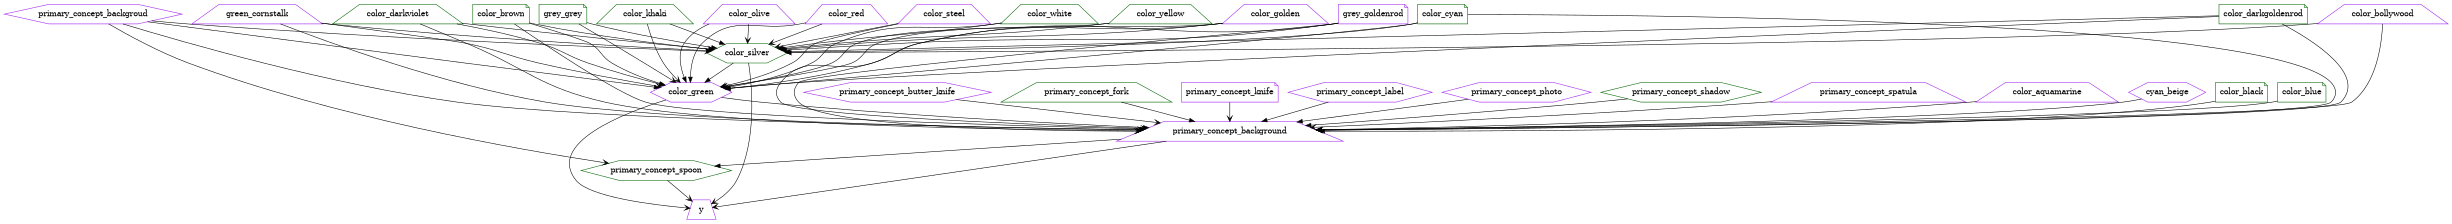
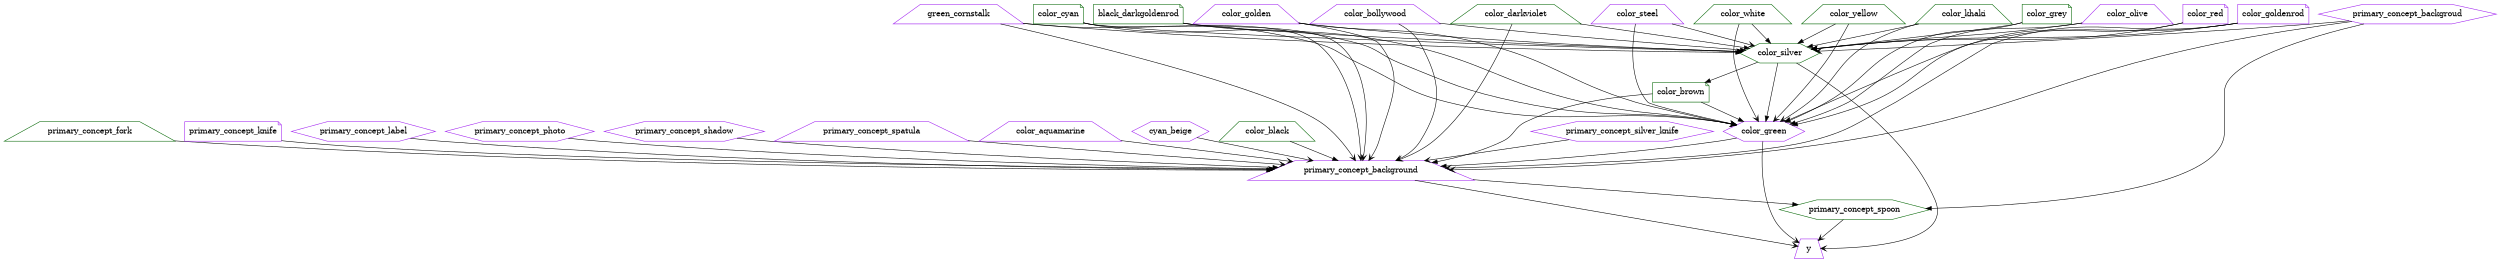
node "grey_grey": label "grey_grey" -> "color_grey"
node "color_red": shape trapezium -> note
node "grey_goldenrod": label "grey_goldenrod" -> "color_goldenrod"
node "color_darkgoldenrod": label "color_darkgoldenrod" -> "black_darkgoldenrod"
edge "color_brown" -> "color_silver": reversed
edge "color_darkviolet" -> "color_silver": arrowhead vee -> normal
edge "color_darkviolet" -> "color_green": removed
edge "primary_concept_backgroud" -> "color_green": removed
node "primary_concept_butter_knife": label "primary_concept_butter_knife" -> "primary_concept_silver_knife"
node "primary_concept_shadow": color darkgreen -> purple
node "color_black": shape note -> trapezium
node "color_blue": removed
edge "primary_concept_backgroud" -> "primary_concept_spoon": arrowhead vee -> normal
edge "cyan_beige" -> "primary_concept_background": arrowhead normal -> vee
